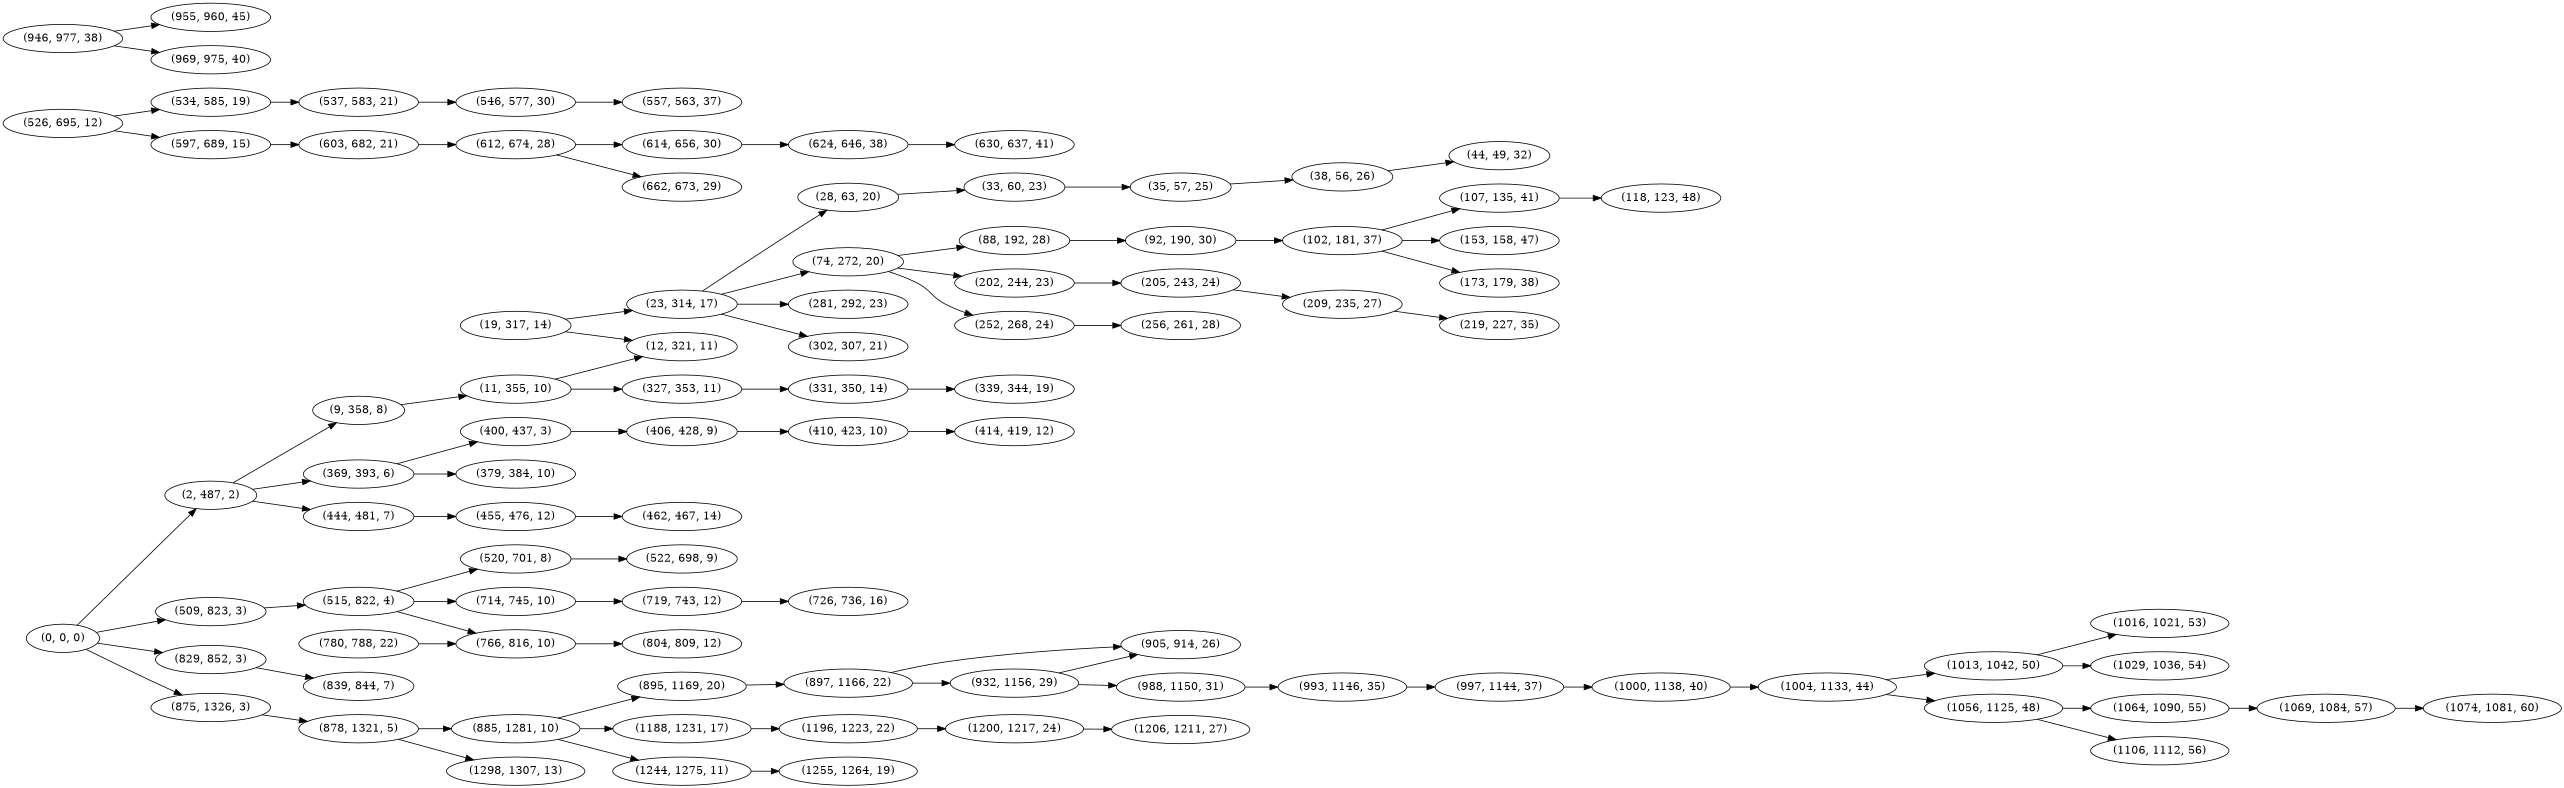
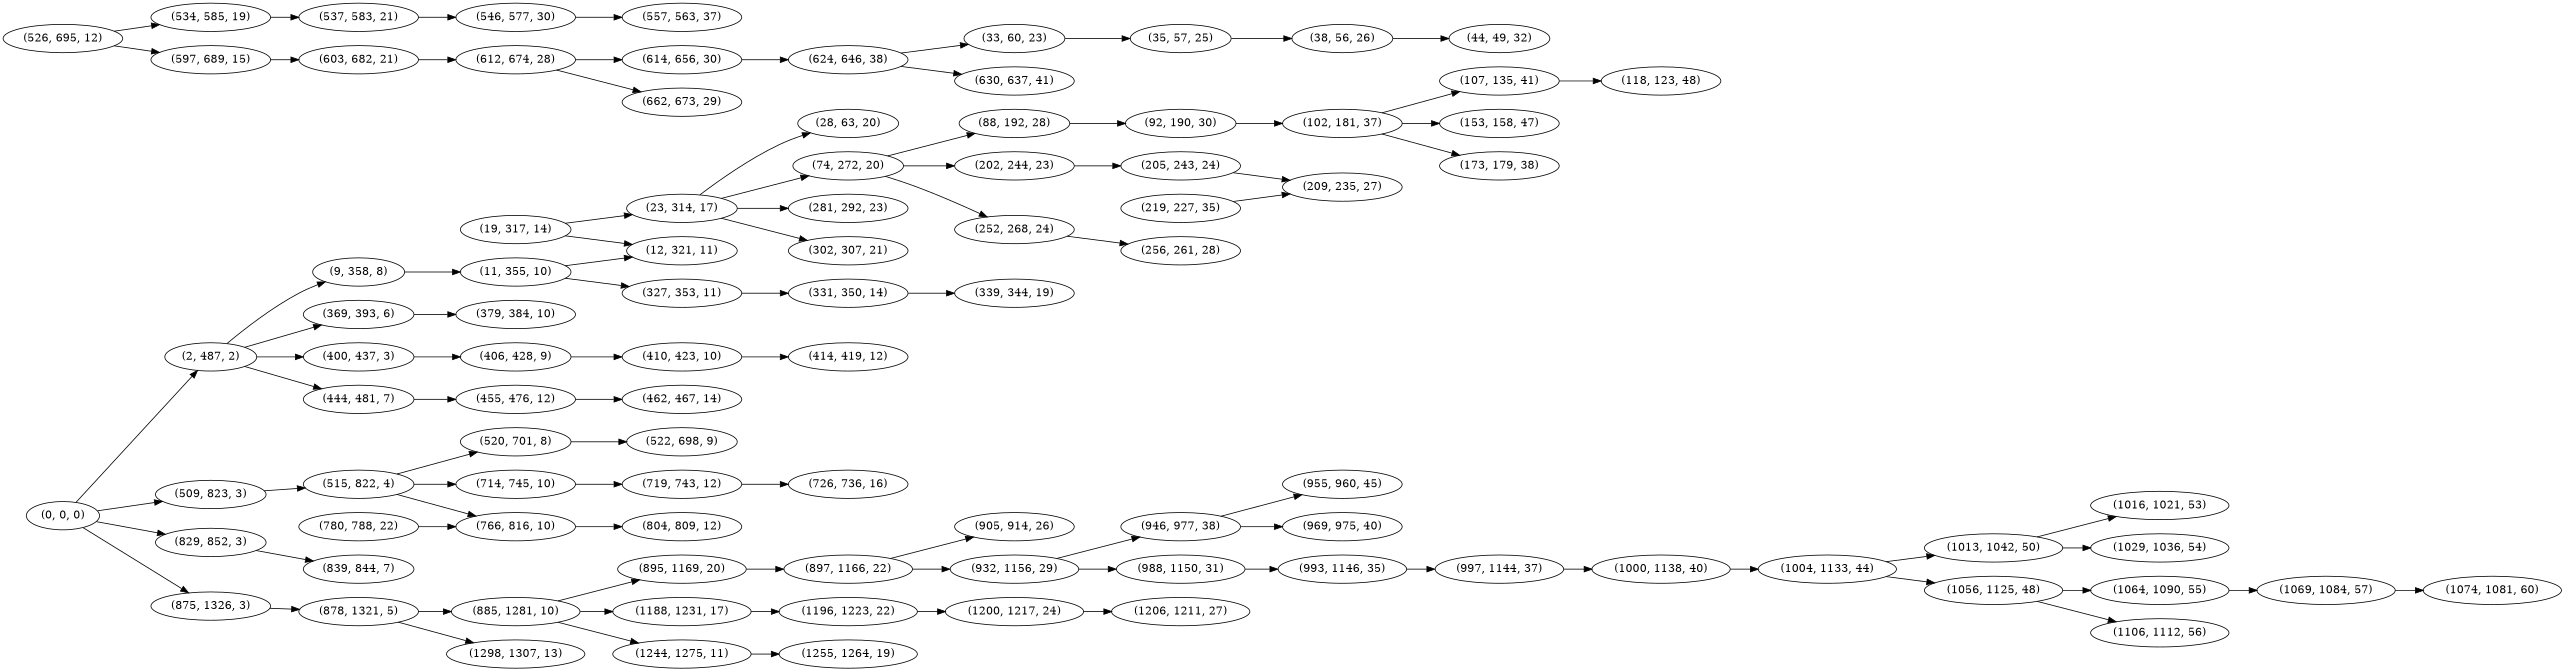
edge "(28, 63, 20)" -> "(33, 60, 23)": now "(624, 646, 38)" -> "(33, 60, 23)"
edge "(209, 235, 27)" -> "(219, 227, 35)": reversed
edge "(369, 393, 6)" -> "(400, 437, 3)": now "(2, 487, 2)" -> "(400, 437, 3)"
edge "(932, 1156, 29)" -> "(905, 914, 26)": now "(932, 1156, 29)" -> "(946, 977, 38)"
